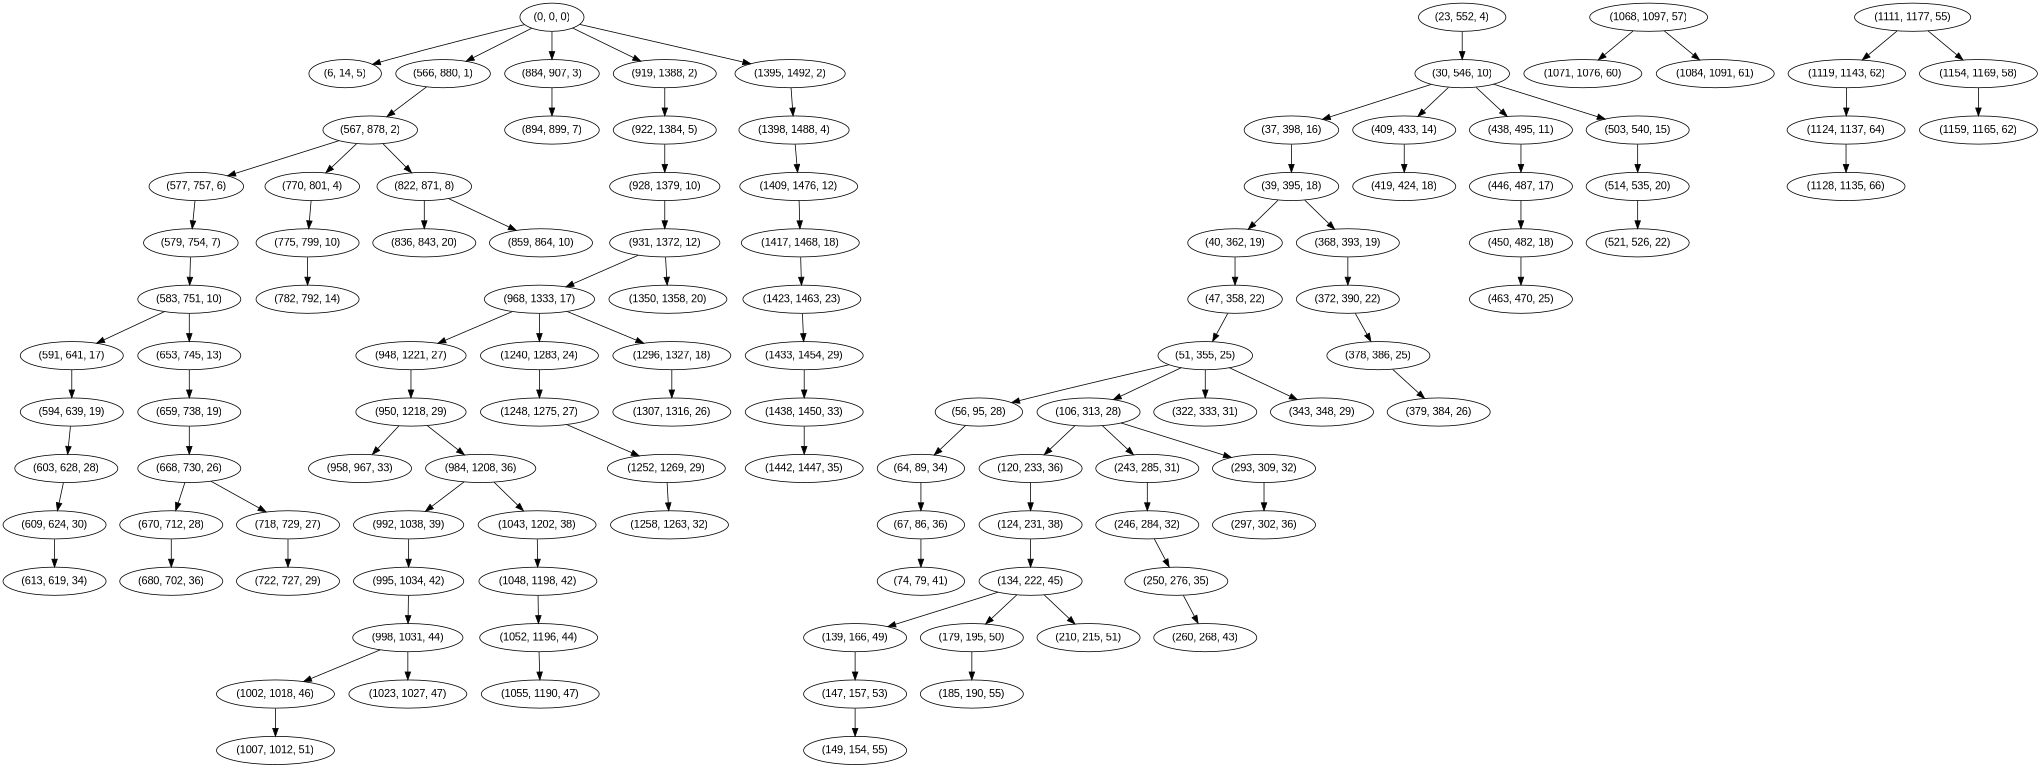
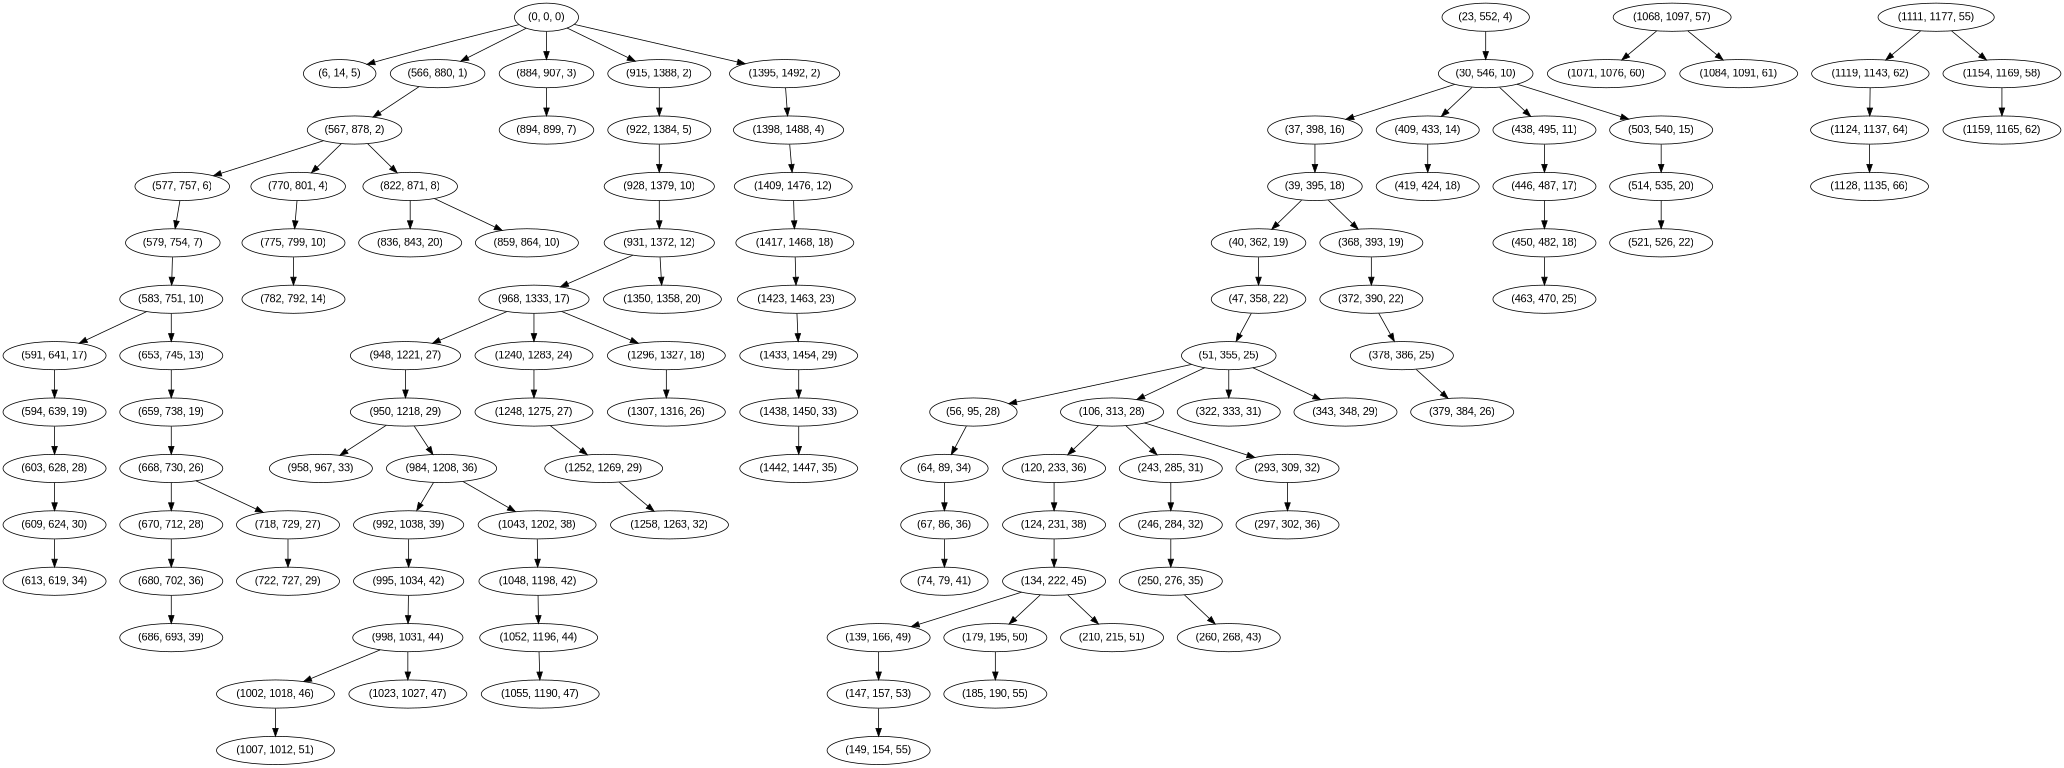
node "(919, 1388, 2)": label "(919, 1388, 2)" -> "(915, 1388, 2)"
node "(686, 693, 39)": added
